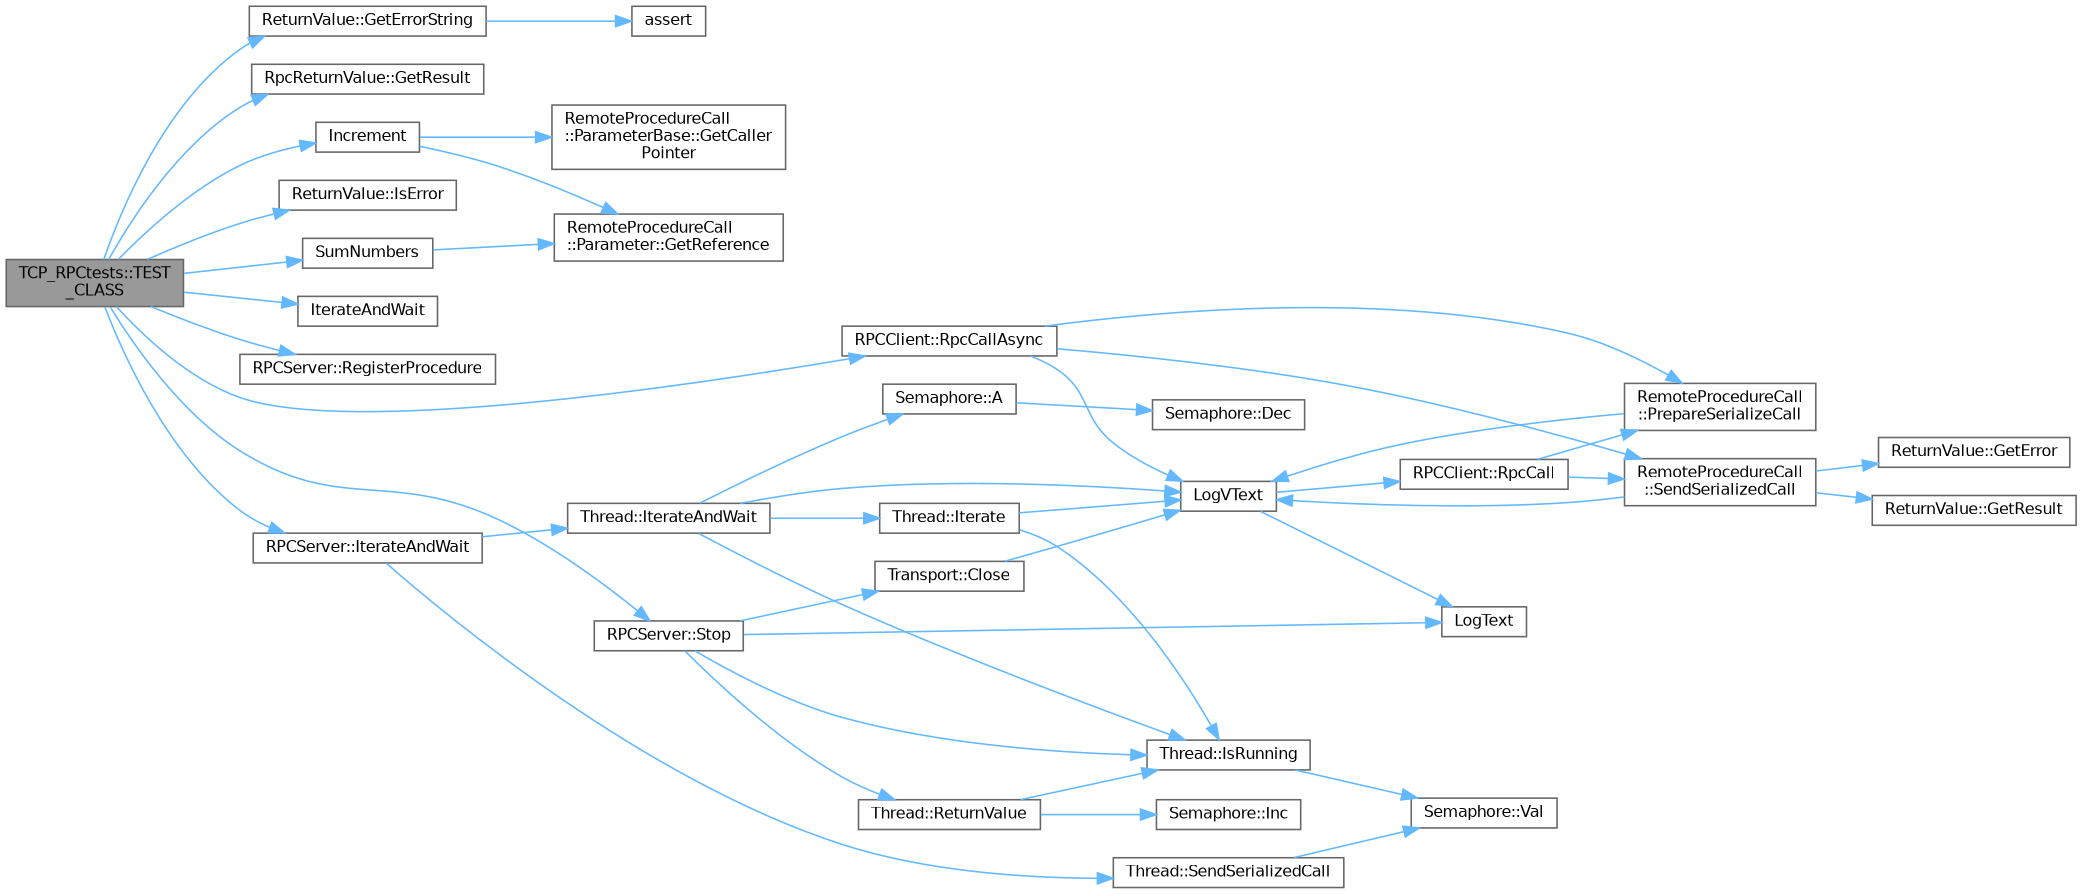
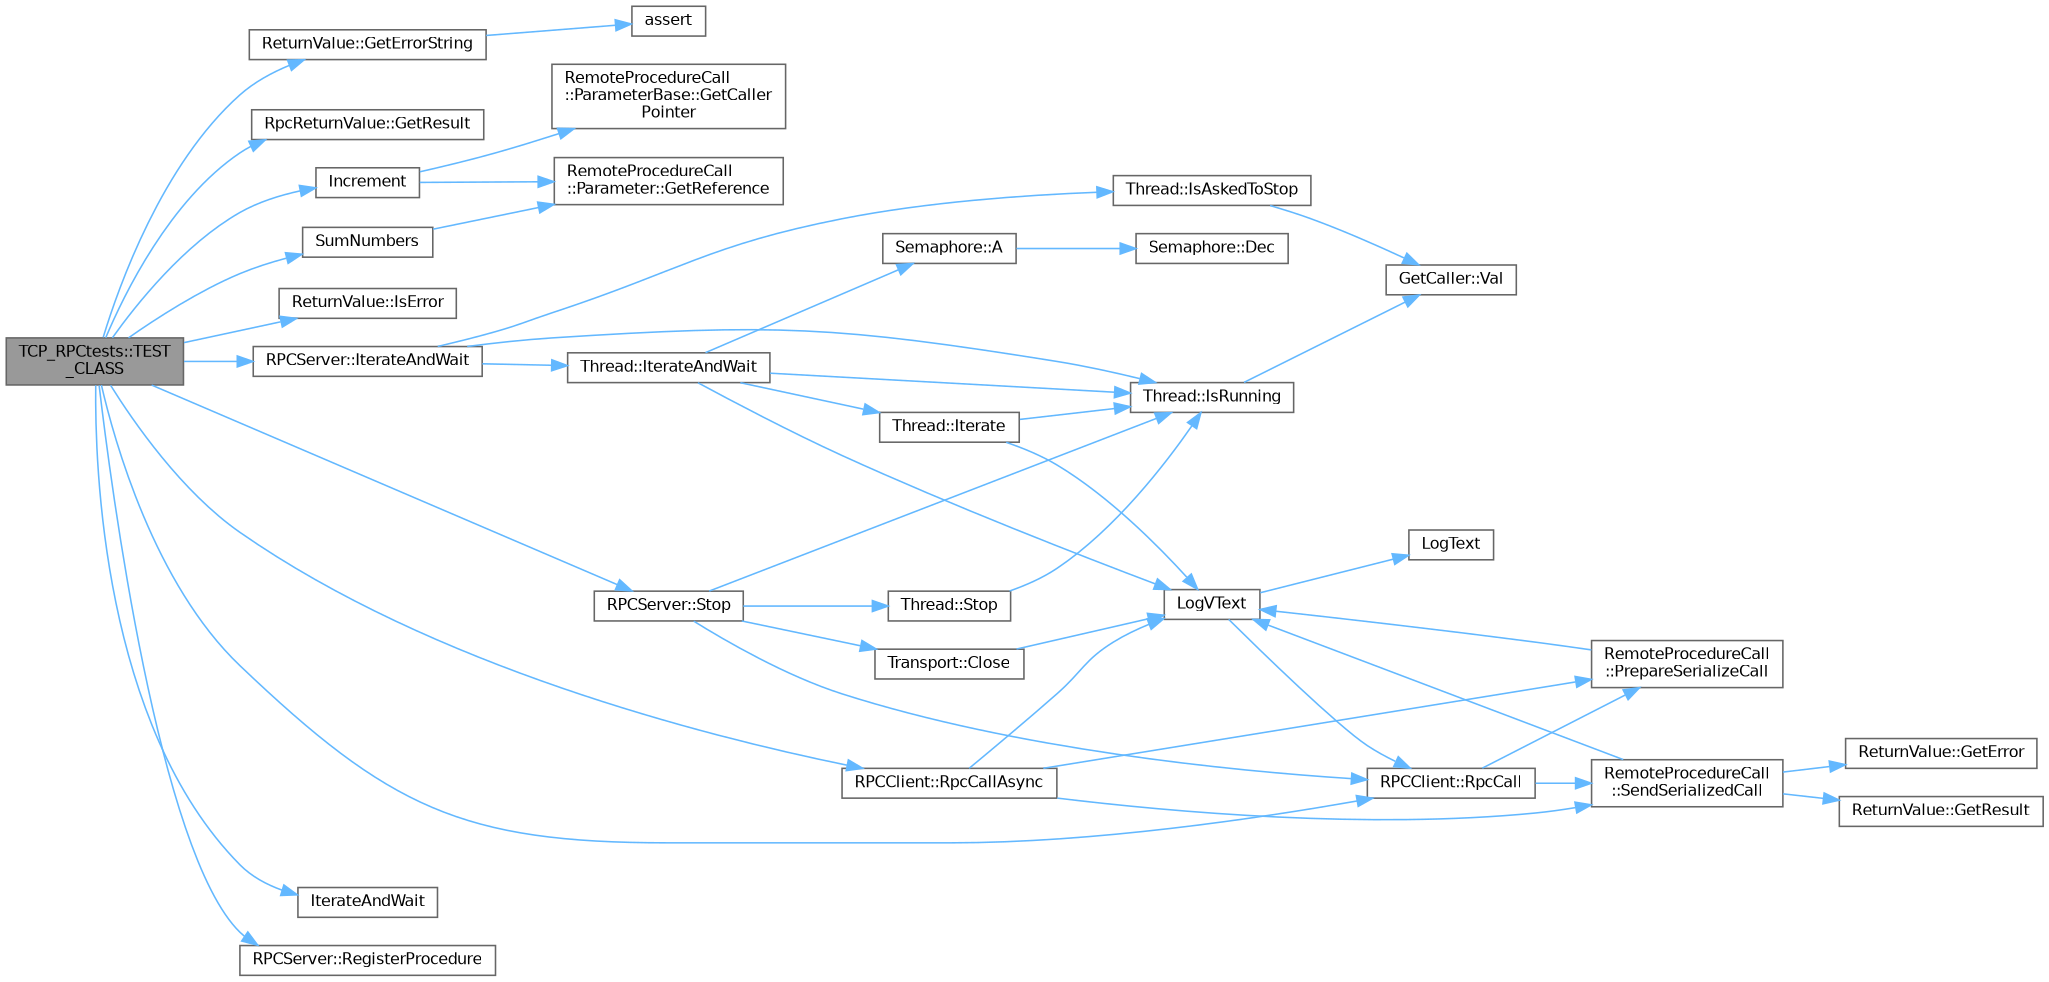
edge "RPCServer::IterateAndWait" -> "Thread::IsRunning": added
edge "RPCServer::Stop" -> "LogText": now "RPCServer::Stop" -> "RPCClient::RpcCall"
node "Semaphore::Val": label "Semaphore::Val" -> "GetCaller::Val"
node "Thread::ReturnValue": label "Thread::ReturnValue" -> "Thread::Stop"
node "Semaphore::Inc": removed
edge "TCP_RPCtests::TEST _CLASS" -> "RPCClient::RpcCall": added
node "Thread::SendSerializedCall": label "Thread::SendSerializedCall" -> "Thread::IsAskedToStop"
